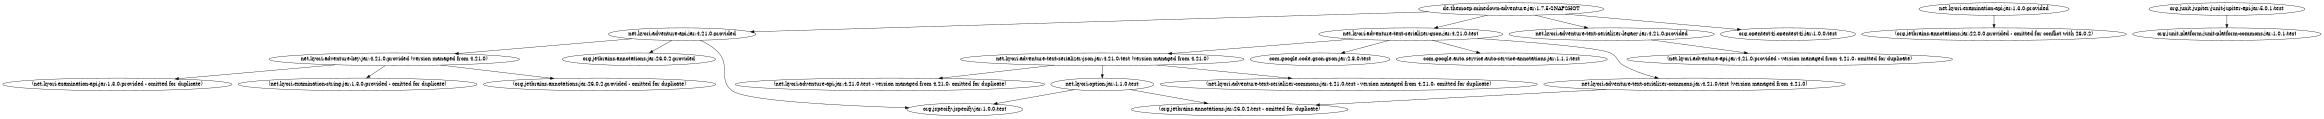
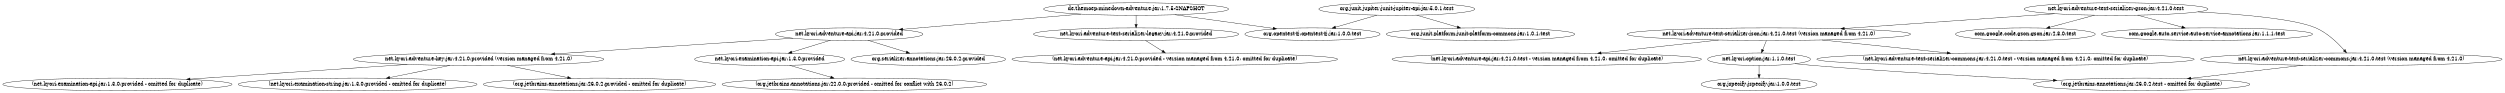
edge "org.junit.jupiter:junit-jupiter-api:jar:5.0.1:test" -> "org.opentest4j:opentest4j:jar:1.0.0:test": added
edge "de.themoep:minedown-adventure:jar:1.7.5-SNAPSHOT" -> "net.kyori:adventure-text-serializer-gson:jar:4.21.0:test": removed
node "org.jetbrains:annotations:jar:26.0.2:provided": label "org.jetbrains:annotations:jar:26.0.2:provided" -> "org.serializer:annotations:jar:26.0.2:provided"
edge "net.kyori:adventure-api:jar:4.21.0:provided" -> "org.jspecify:jspecify:jar:1.0.0:test": now "net.kyori:adventure-api:jar:4.21.0:provided" -> "net.kyori:examination-api:jar:1.3.0:provided"
